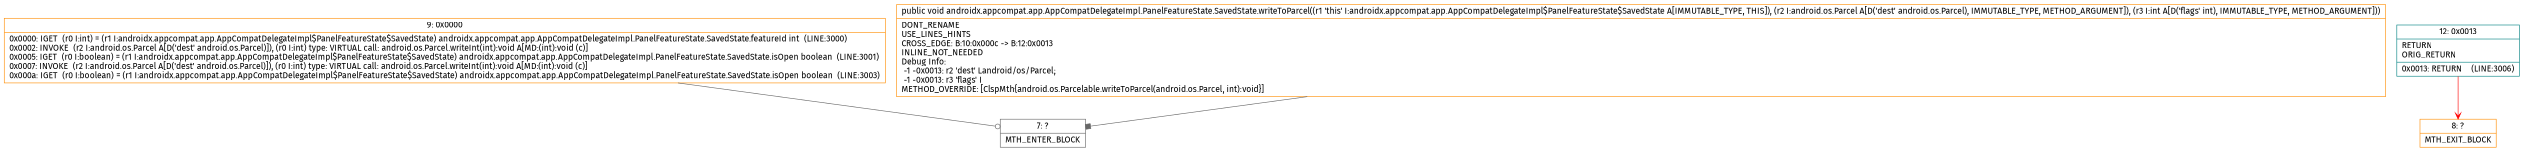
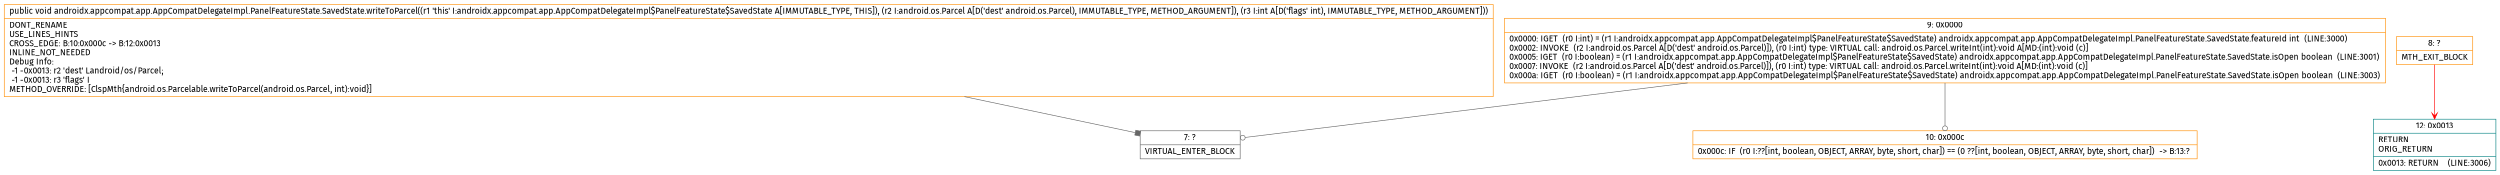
edge "12: 0x0013" -> "8: ?": reversed
node "7: ?": text "MTH_ENTER_BLOCK" -> "VIRTUAL_ENTER_BLOCK"
node "10: 0x000c": added
